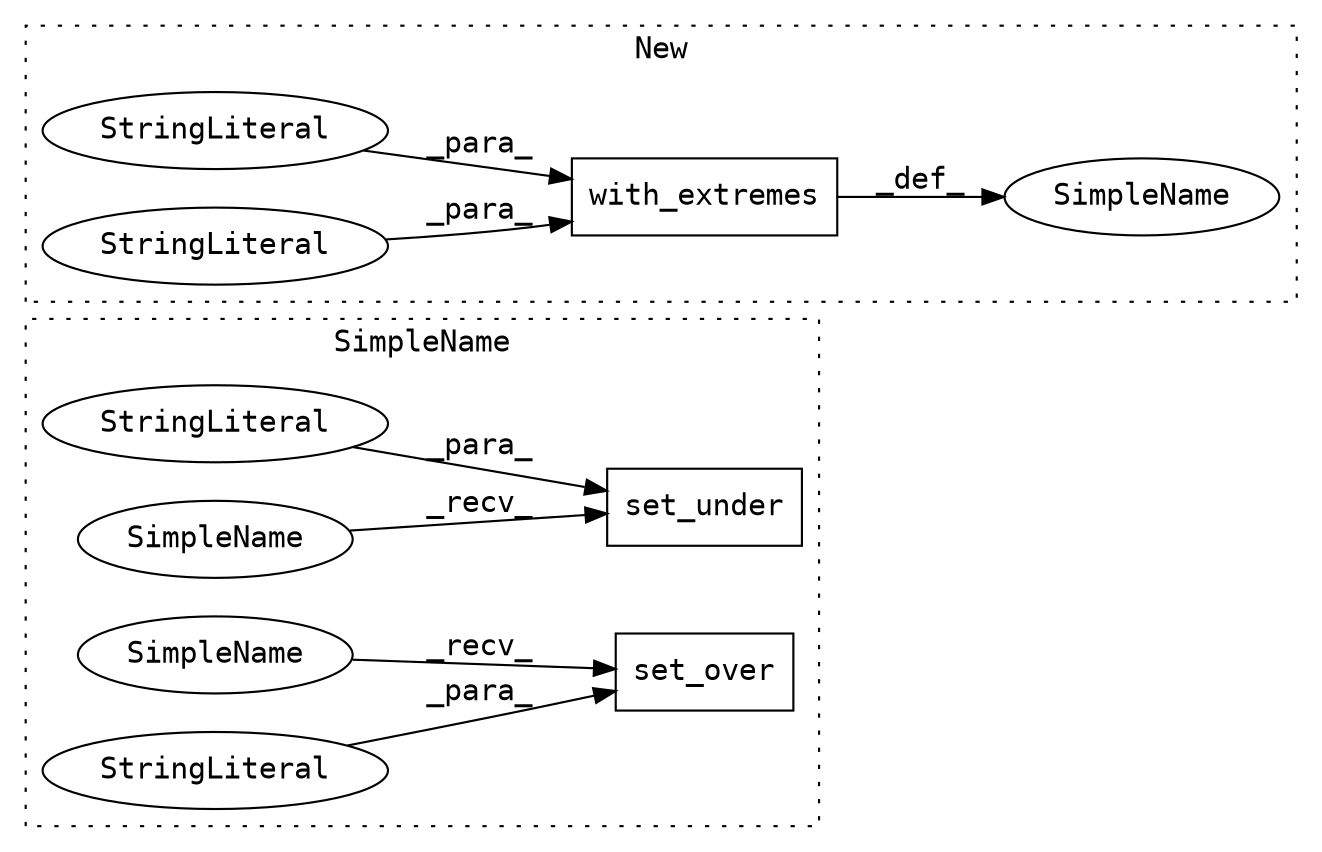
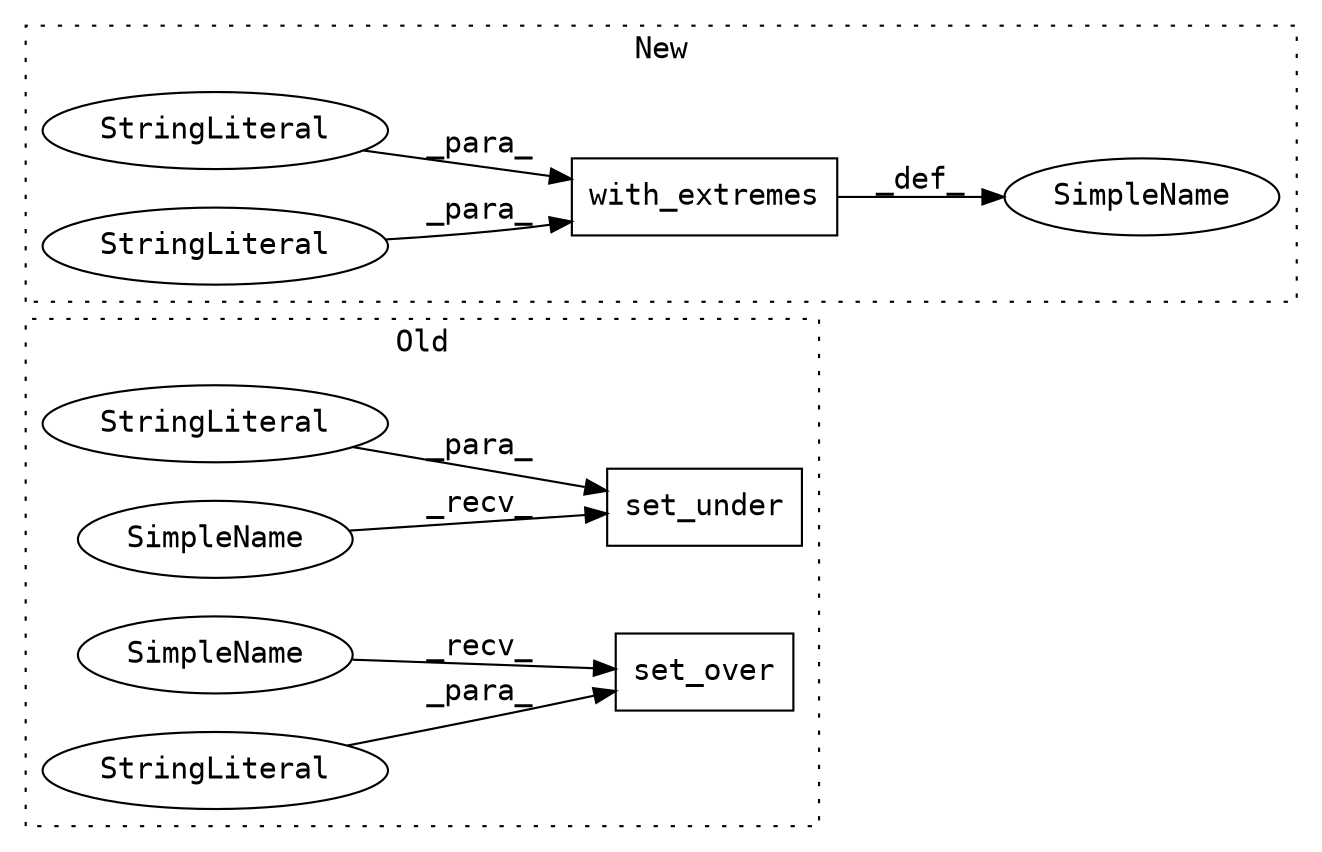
cluster "SimpleName": label "SimpleName" -> "Old"
